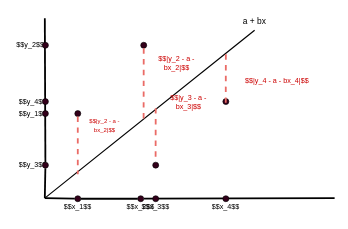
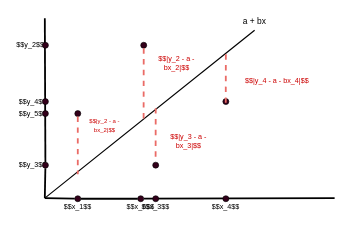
node "$$|y_3 - a - bx_3|$$": moved (189, 102) -> (189, 141)
node "$$y_1$$": label "$$y_1$$" -> "$$y_5$$"
node "$$x_2$$": label "$$x_2$$" -> "$$x_6$$"
